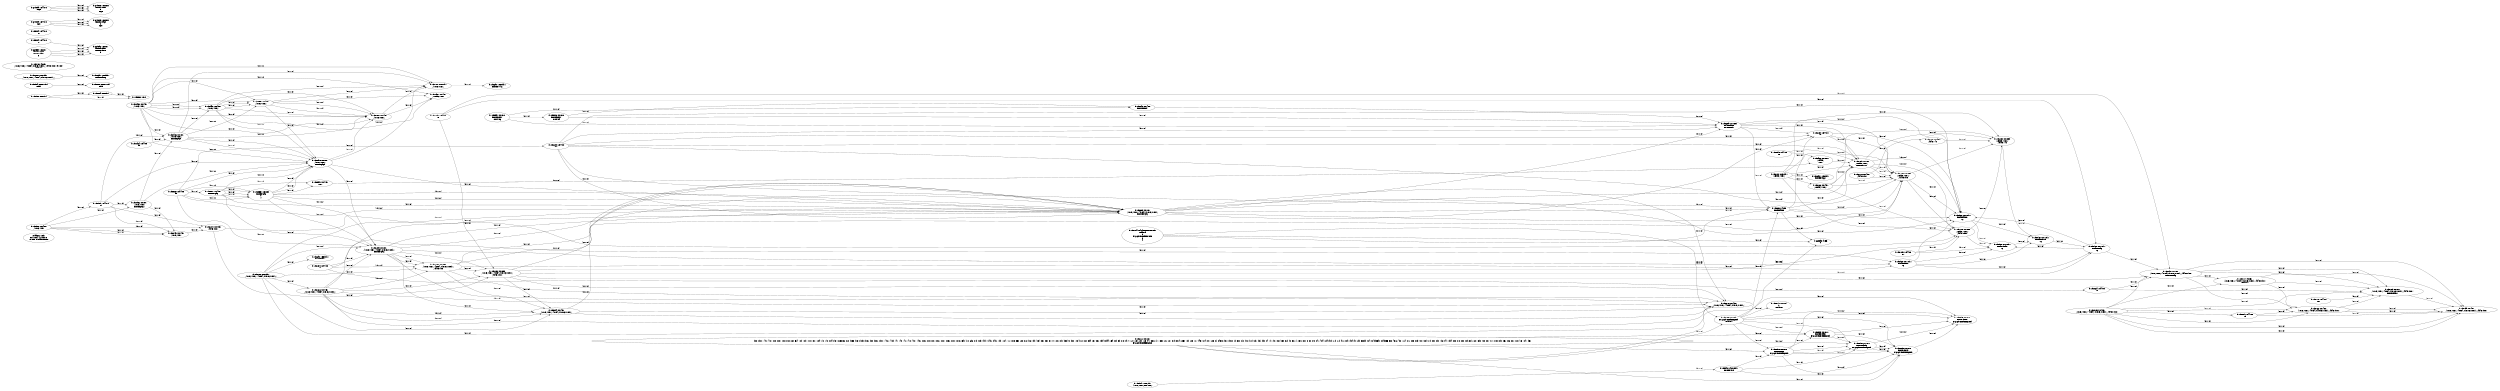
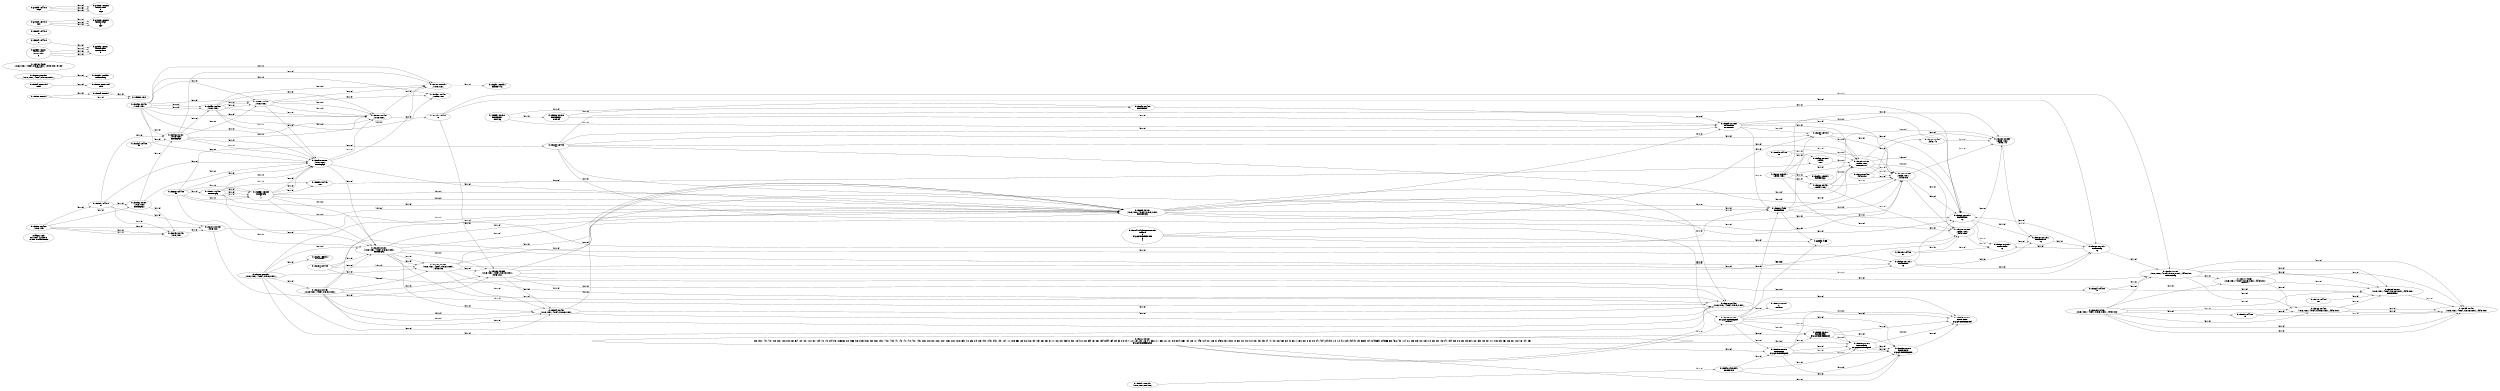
edge "0x402ea4.strlen /home/user/" -> "0x402f32.strlen /media/user": now "0x402ea4.strlen /home/user/" -> "0x40248b.malloc 42"
edge "0x402d62.strrchr 3221338832 46" -> "0x402d62.strrchr 3221340192 46": removed, label "(2-->2)"
